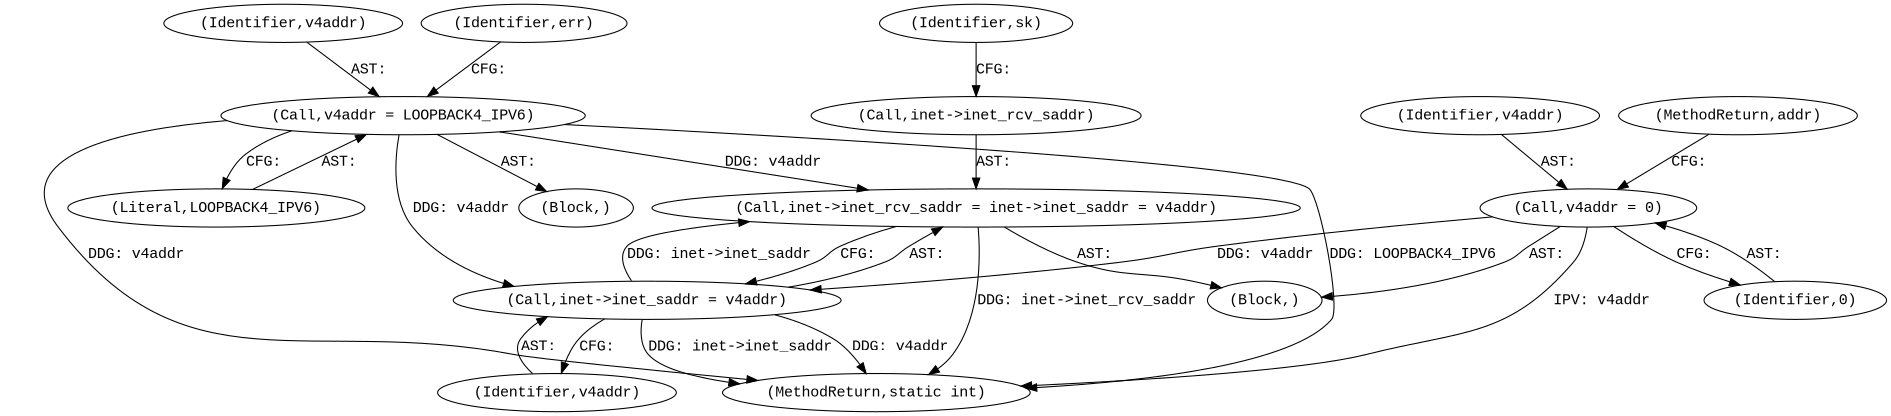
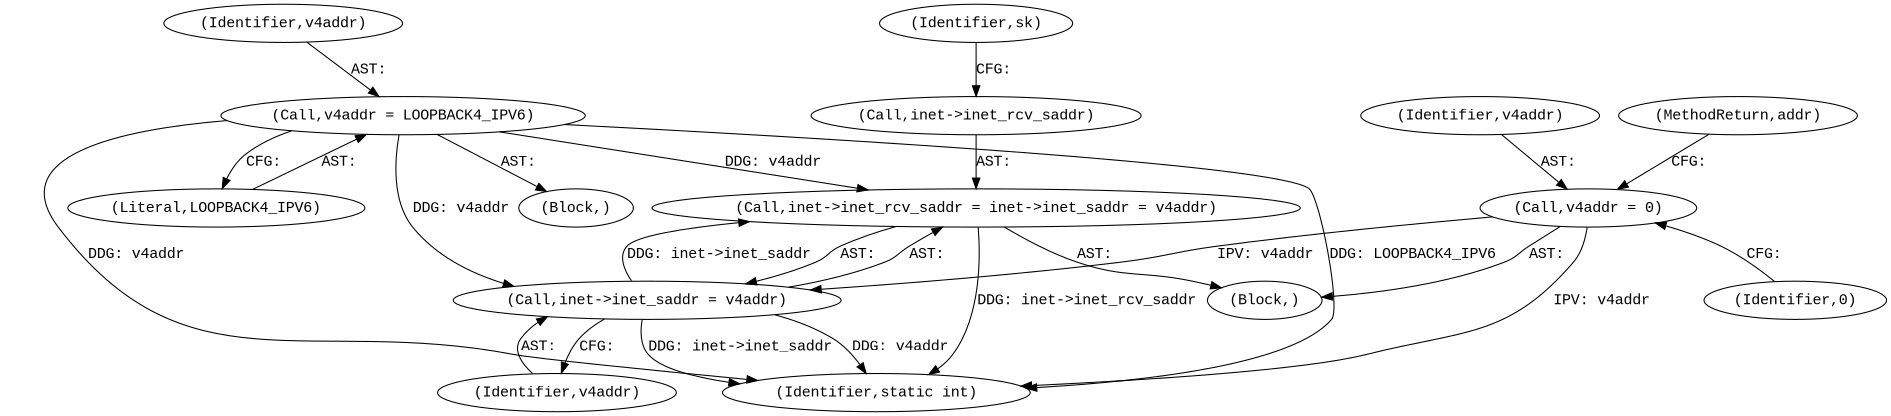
node "(Identifier,err)": removed
edge "(Call,inet->inet_rcv_saddr = inet->inet_saddr = v4addr)" -> "(Call,inet->inet_saddr = v4addr)": label "CFG: " -> "AST: "
edge "(Call,v4addr = 0)" -> "(Call,inet->inet_saddr = v4addr)": label "DDG: v4addr" -> "IPV: v4addr"
edge "(Identifier,0)" -> "(Call,v4addr = 0)": label "AST: " -> "CFG: "
edge "(Call,v4addr = 0)" -> "(Identifier,0)": removed, label "CFG:"
node "(MethodReturn,static int)": label "(MethodReturn,static int)" -> "(Identifier,static int)"
